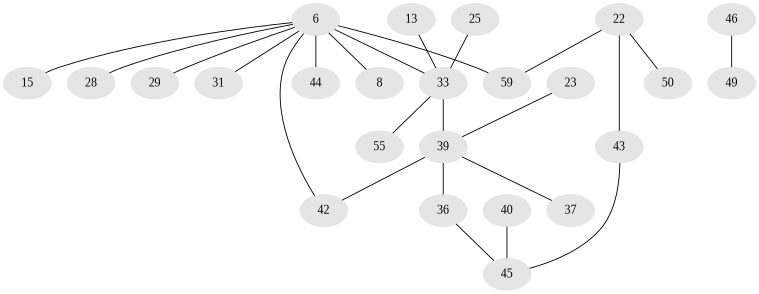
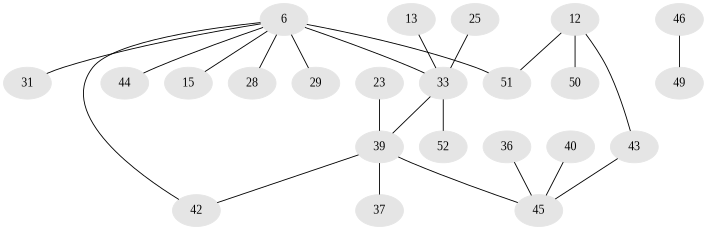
node "22": label "22" -> "12"
node "8": removed
node "59": label "59" -> "51"
node "55": label "55" -> "52"
edge "39" -- "36": now "39" -- "45"
